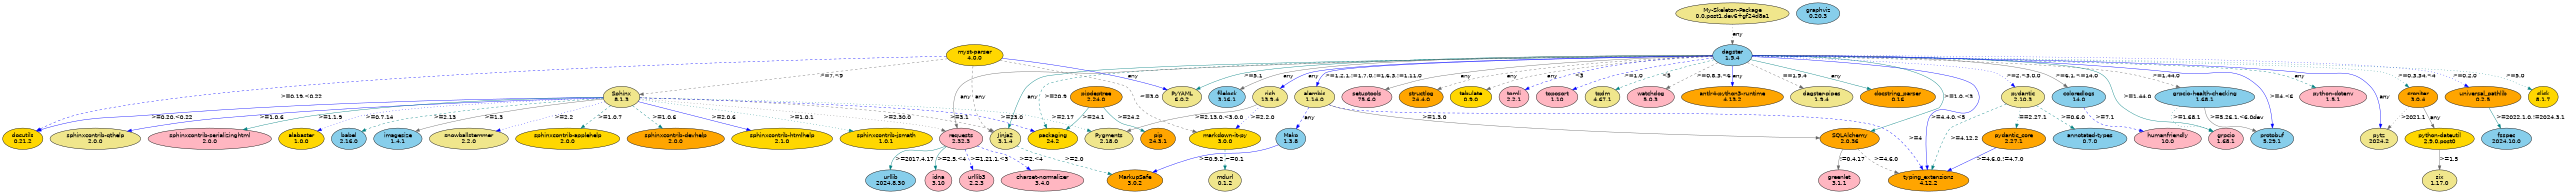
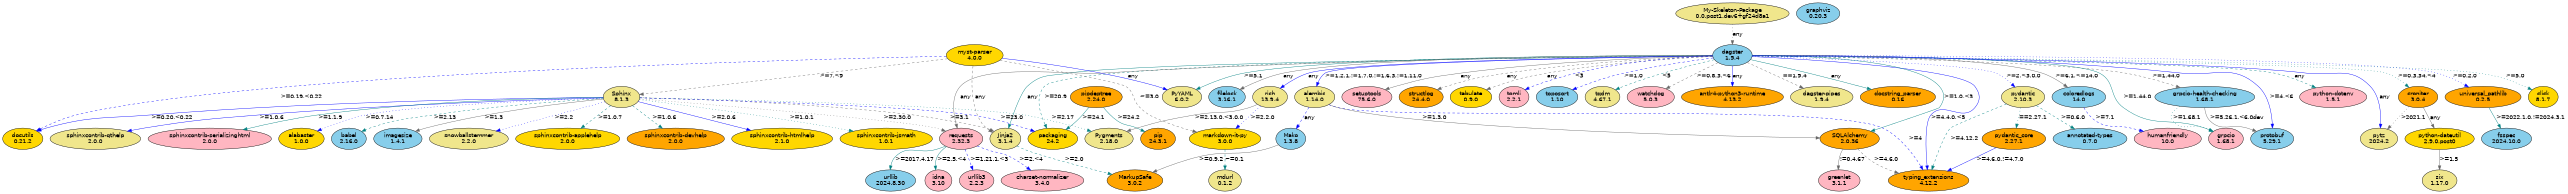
node "toposort 1.10": fillcolor lightpink -> skyblue
edge "Mako 1.3.8" -> "MarkupSafe 3.0.2": color blue -> gray40
edge "SQLAlchemy 2.0.36" -> "greenlet 3.1.1": label "!=0.4.17" -> "!=0.4.67"
